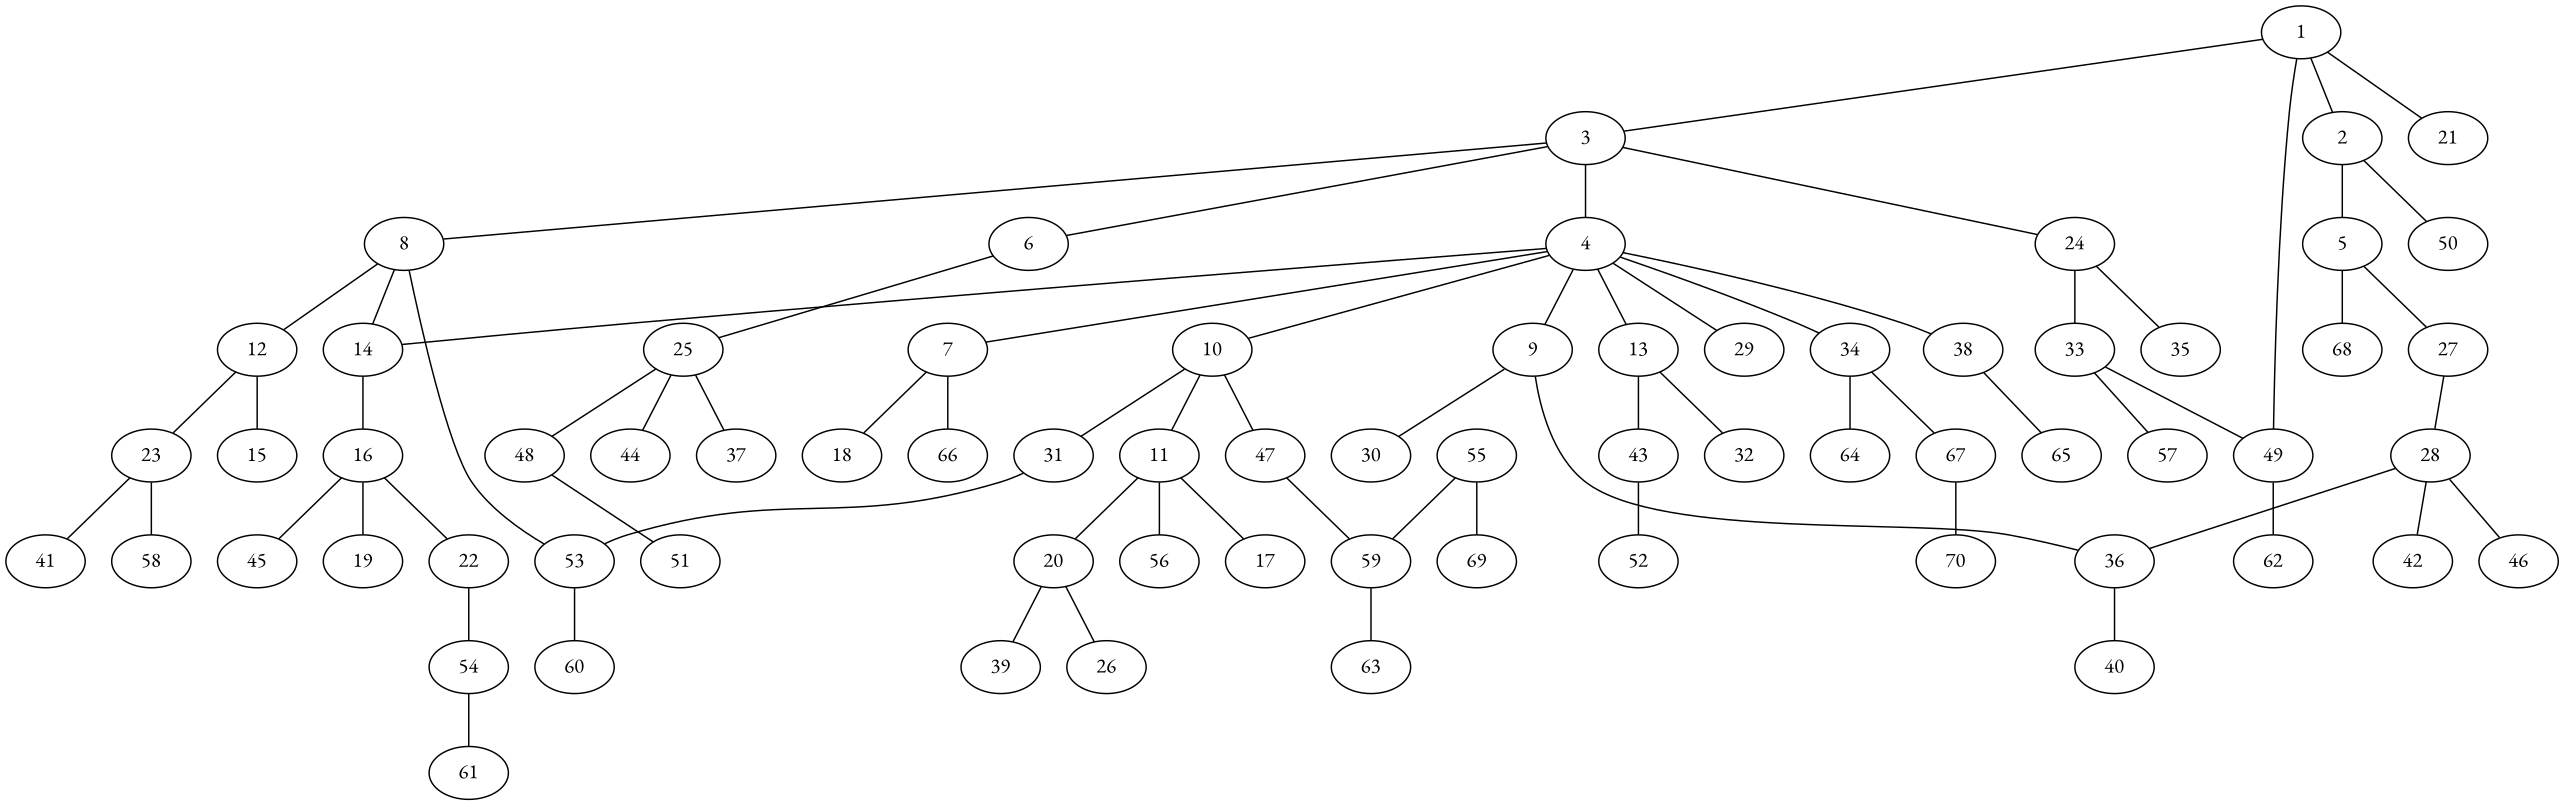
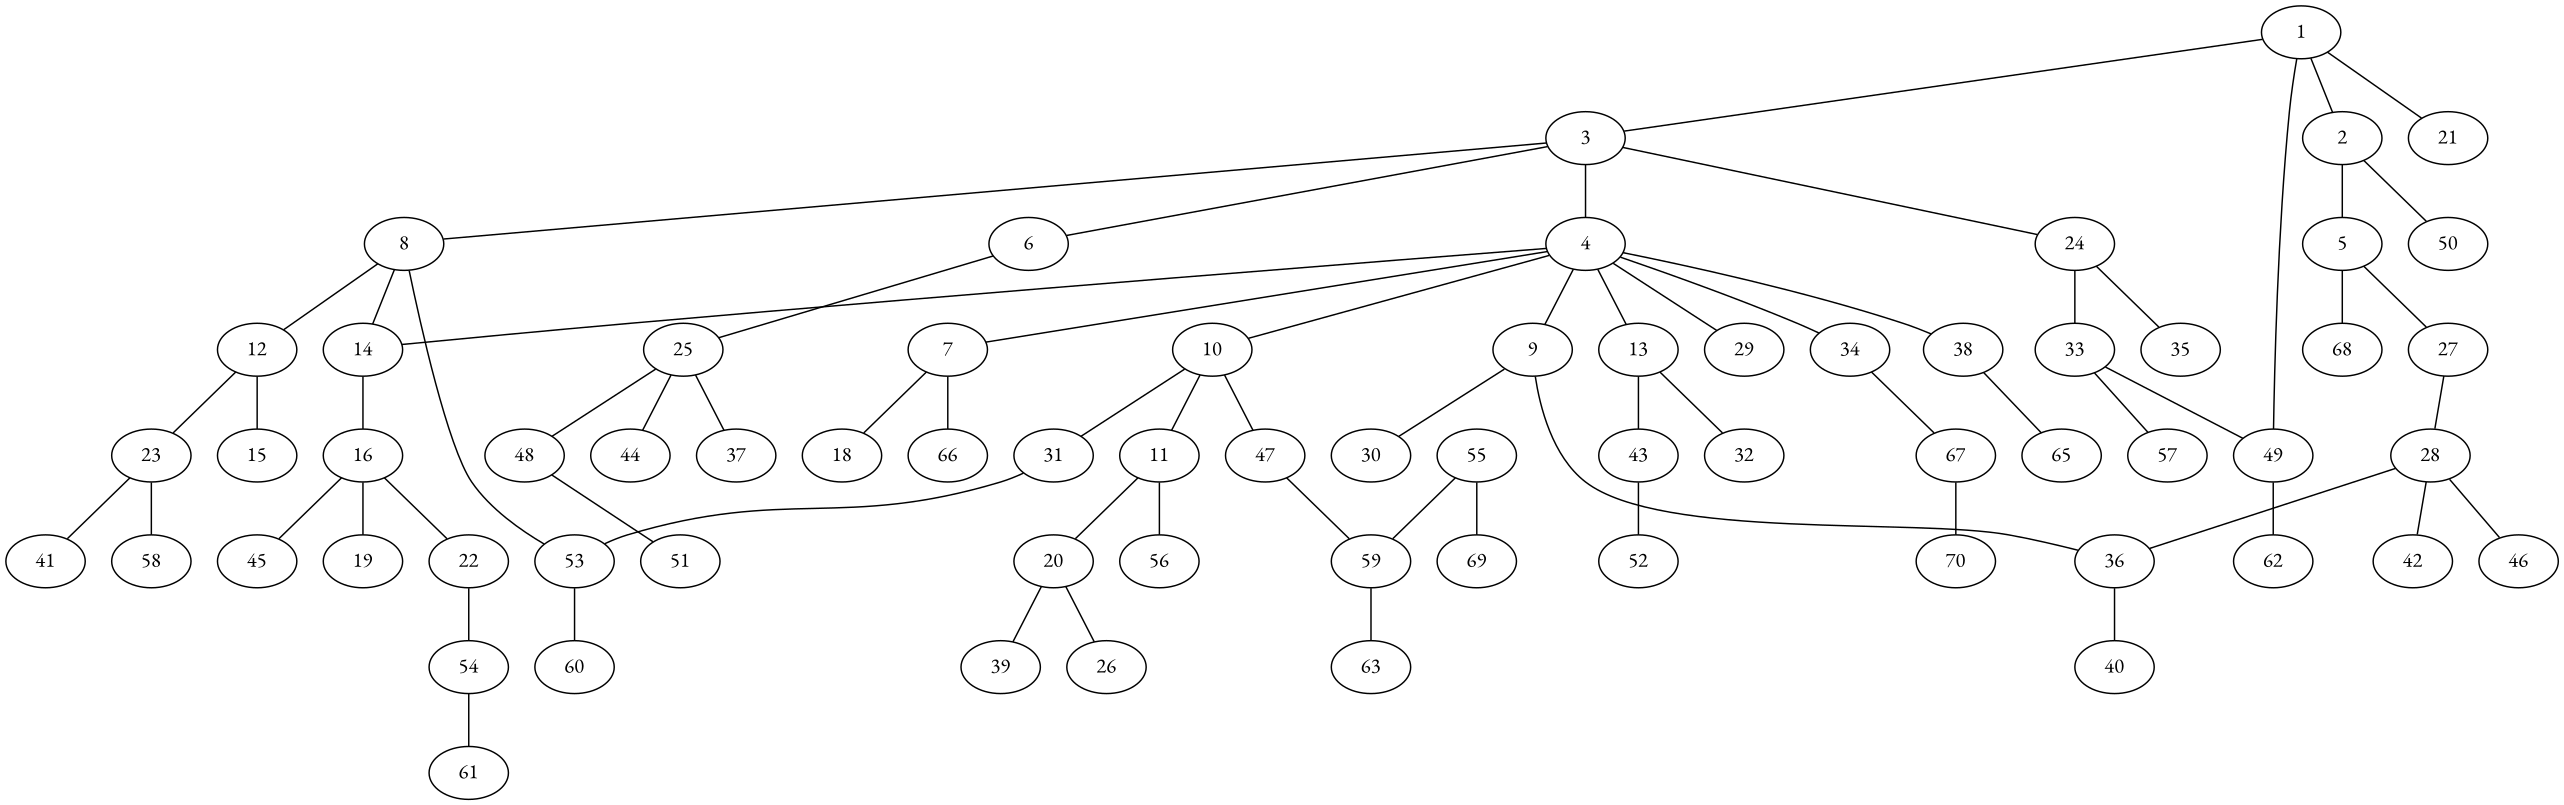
node "64": removed
node "17": removed
